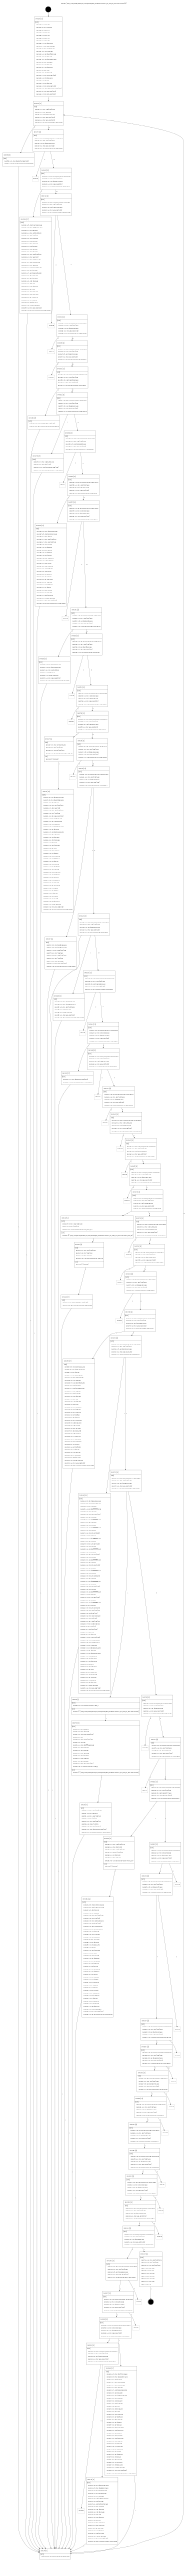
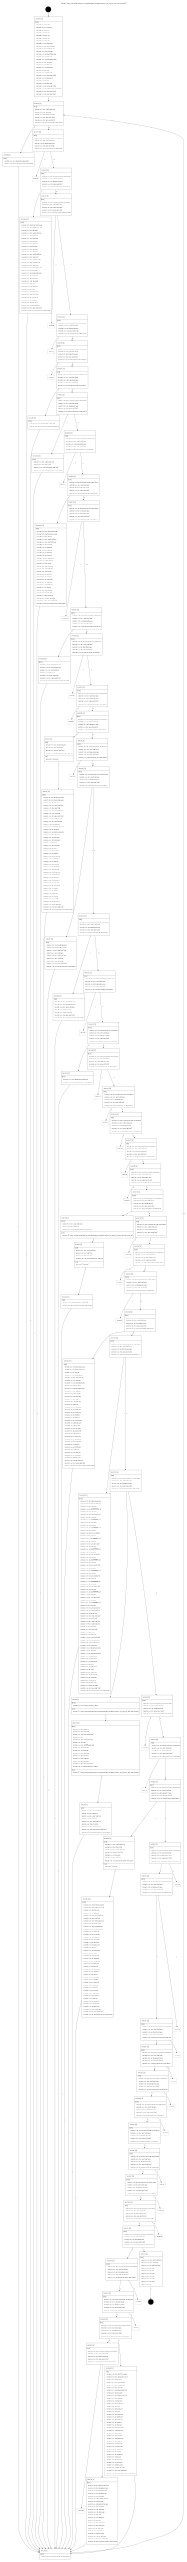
edge "0x401634 [28]" -> "0x40297f [5]": now "0x401cf7 [166]" -> "0x40297f [5]"
